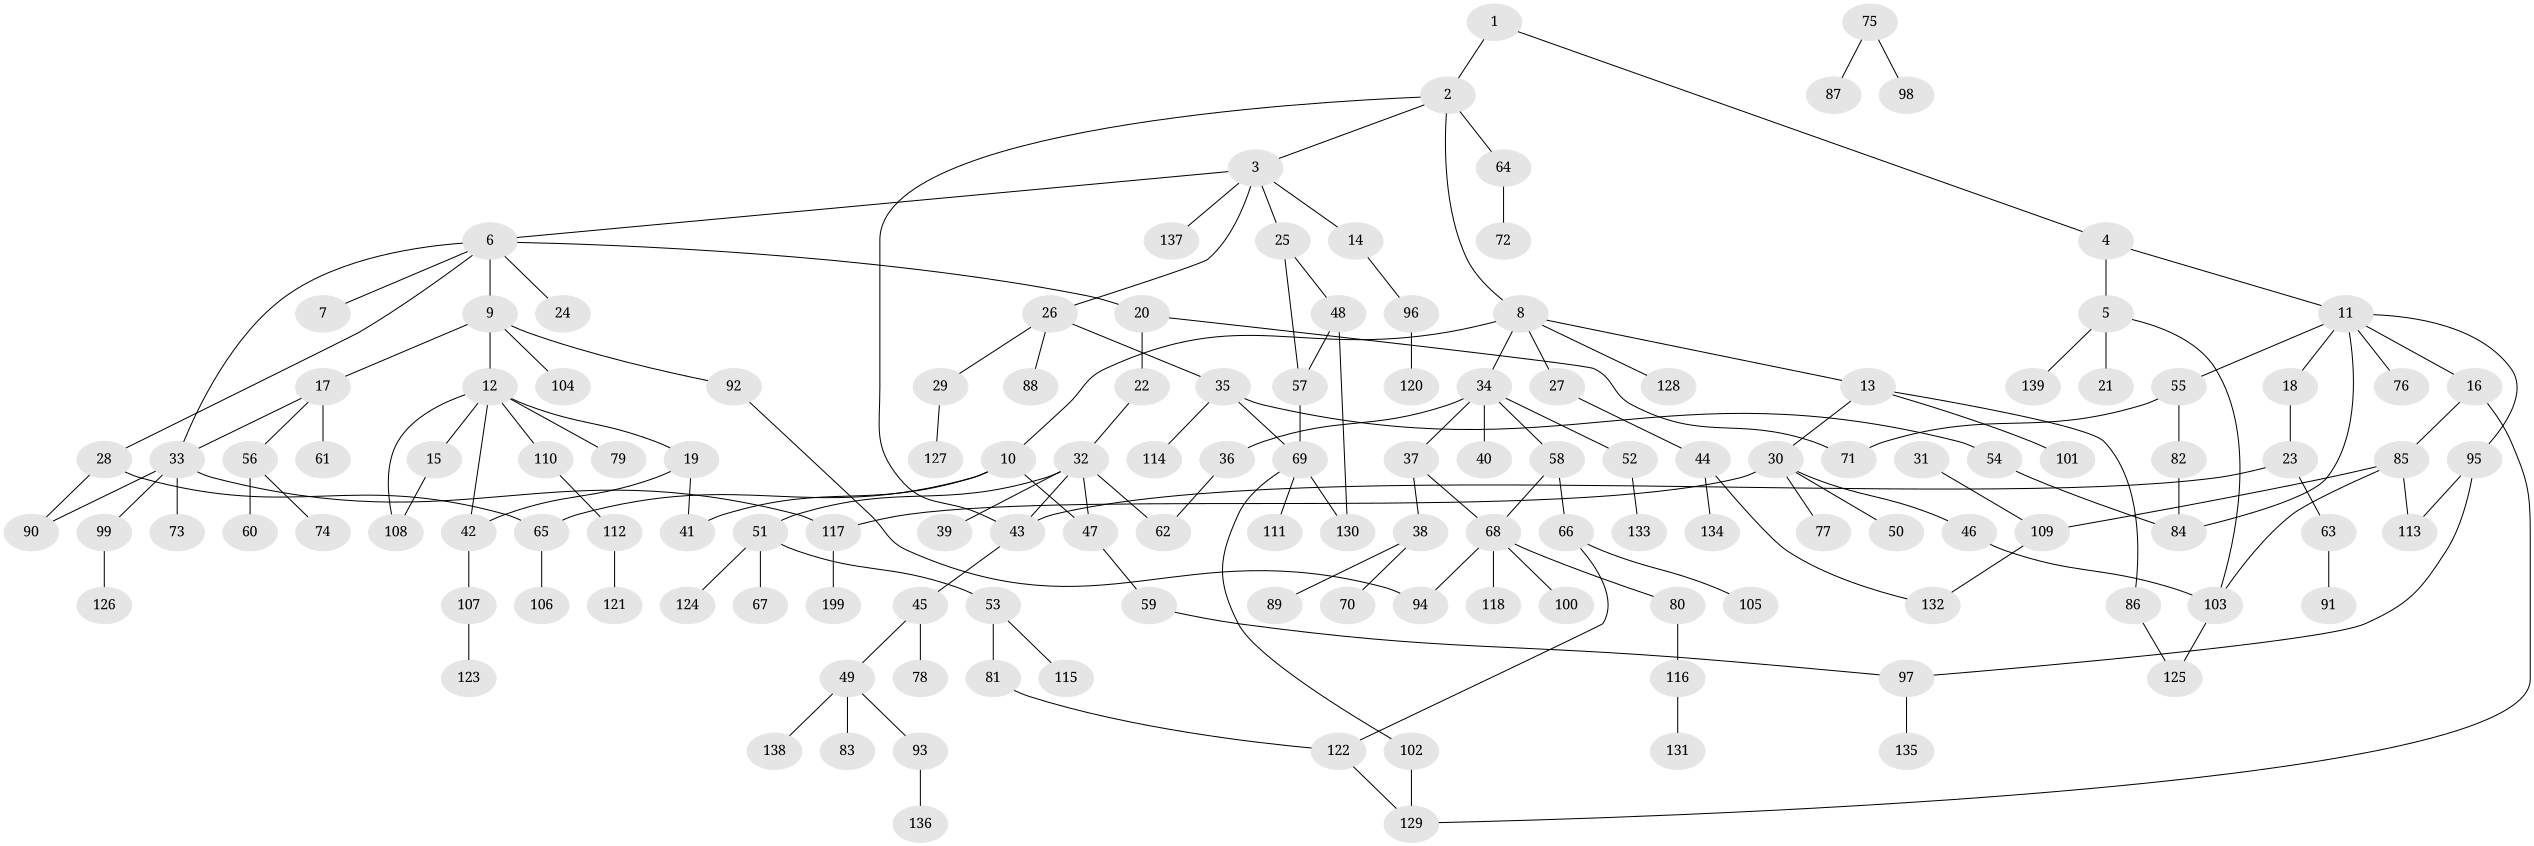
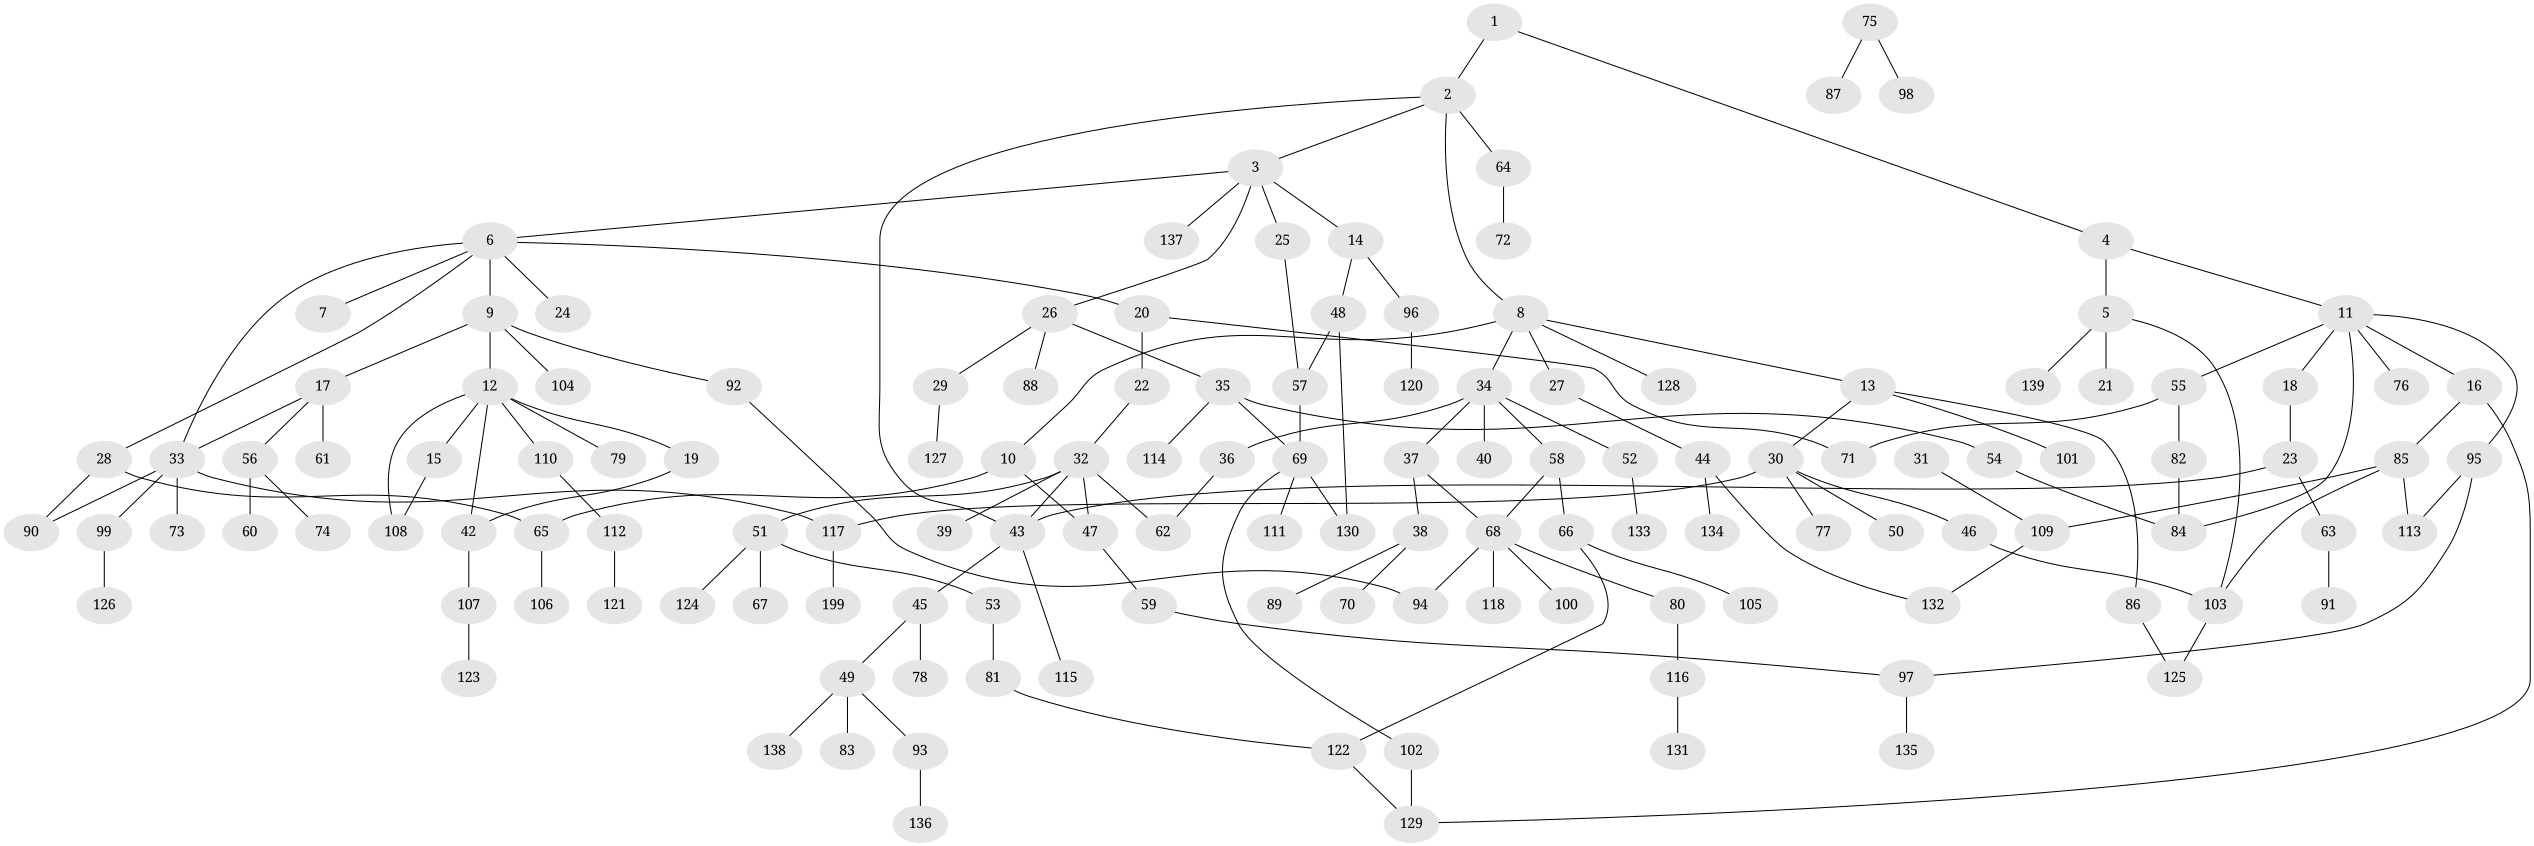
edge "25" -- "48": now "14" -- "48"
node "41": removed
edge "53" -- "115": now "43" -- "115"
